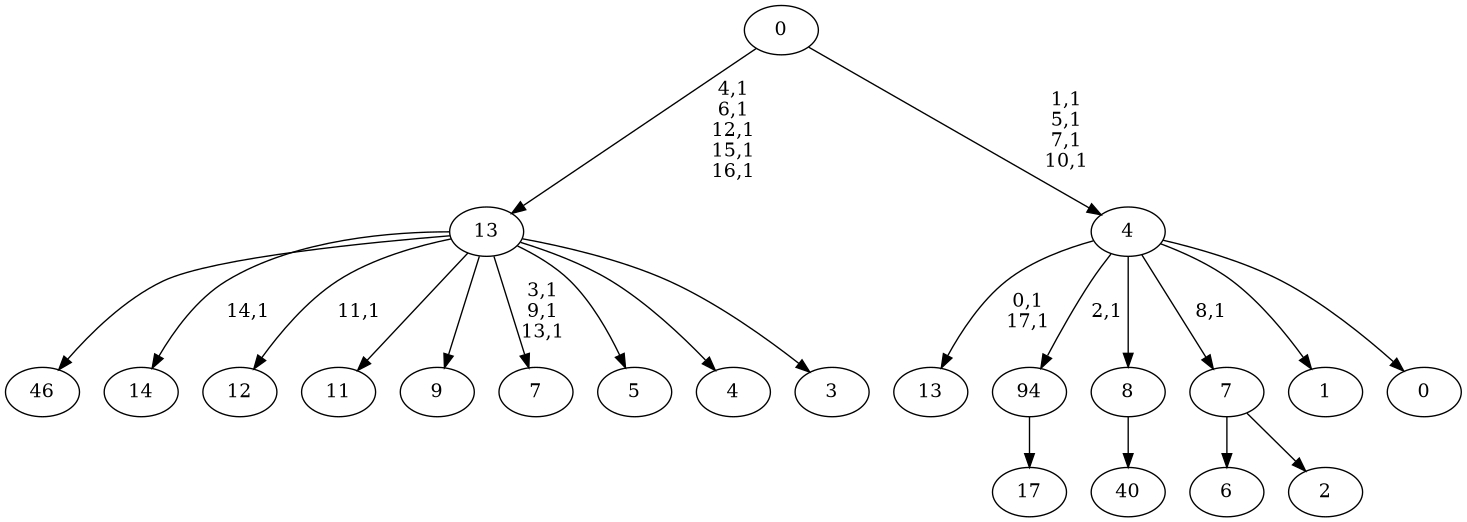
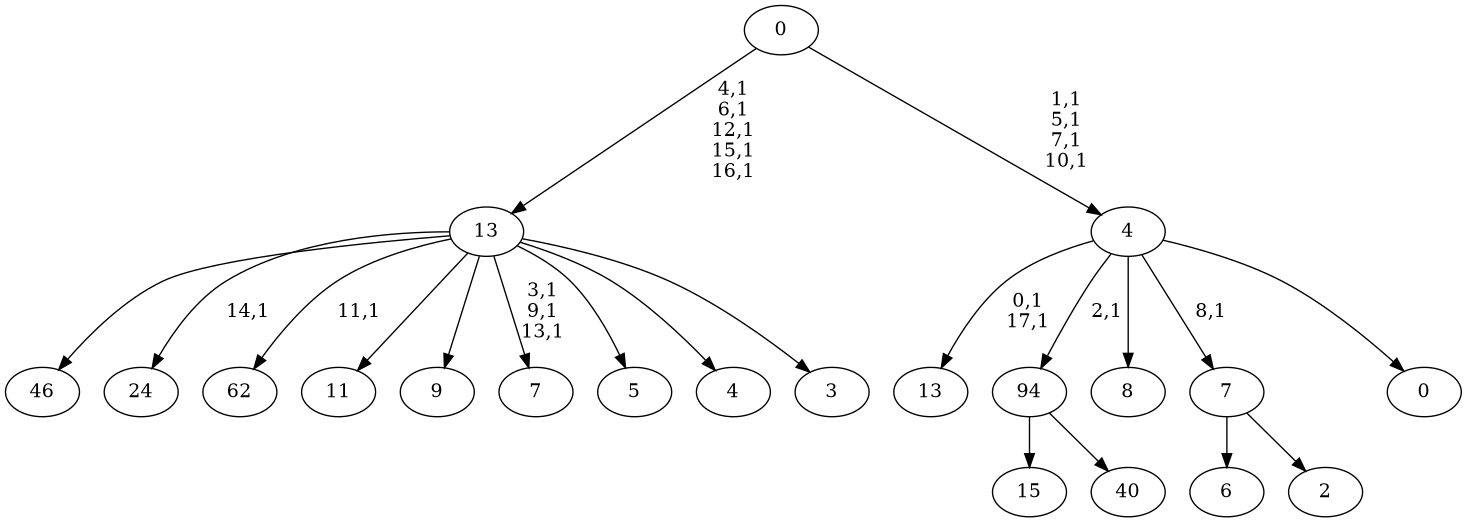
node "14": label "14" -> "24"
node "12": label "12" -> "62"
node "1": removed
edge "8" -> "40": now "94" -> "40"
node "17": label "17" -> "15"
